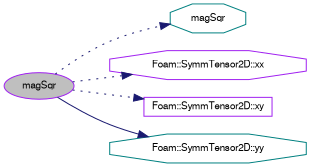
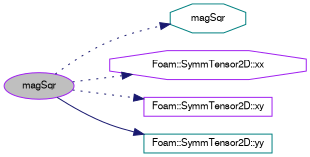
node "Foam::SymmTensor2D::yy": shape octagon -> box
